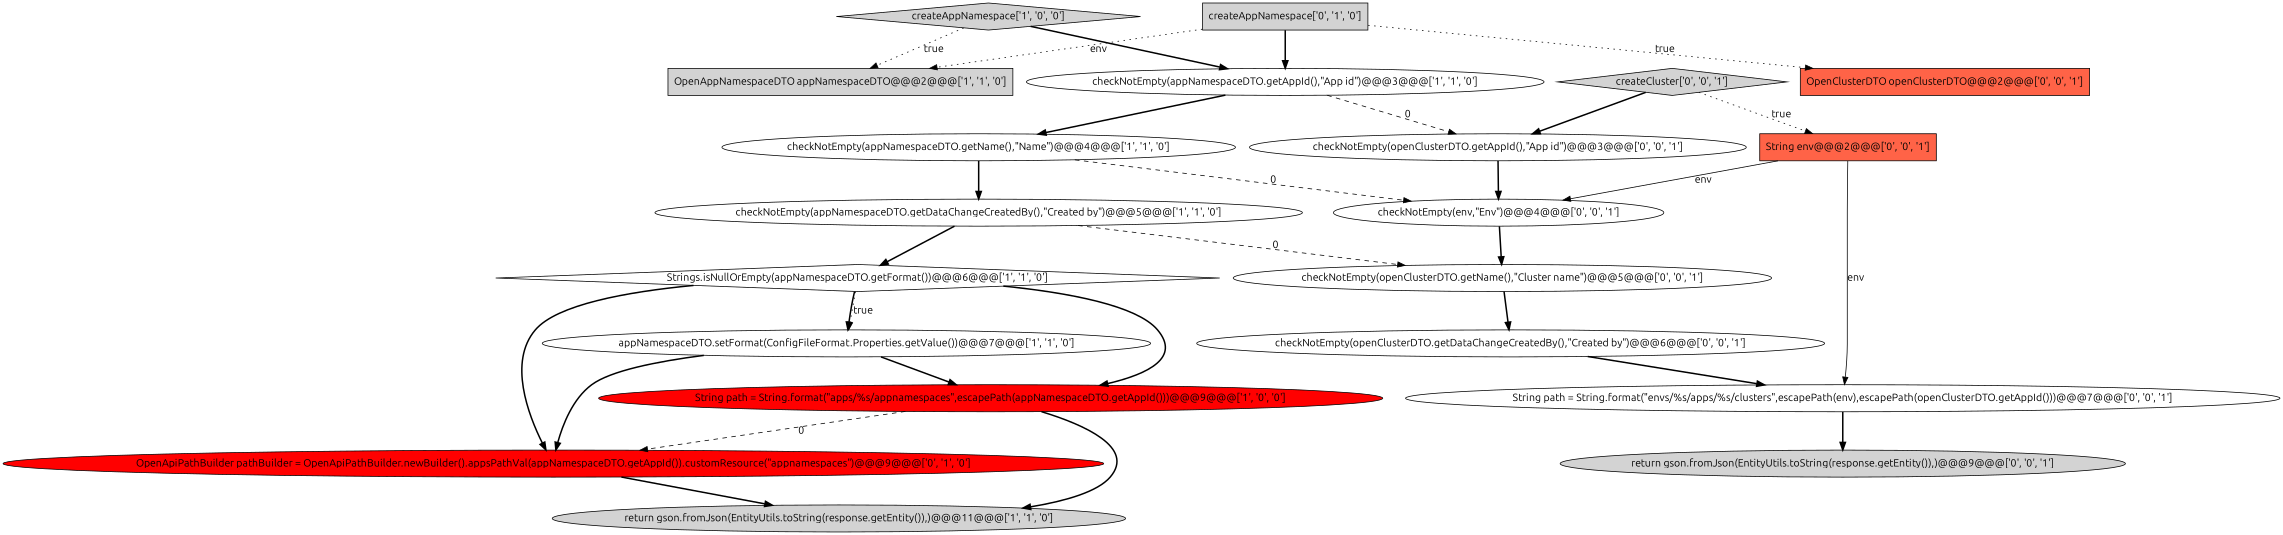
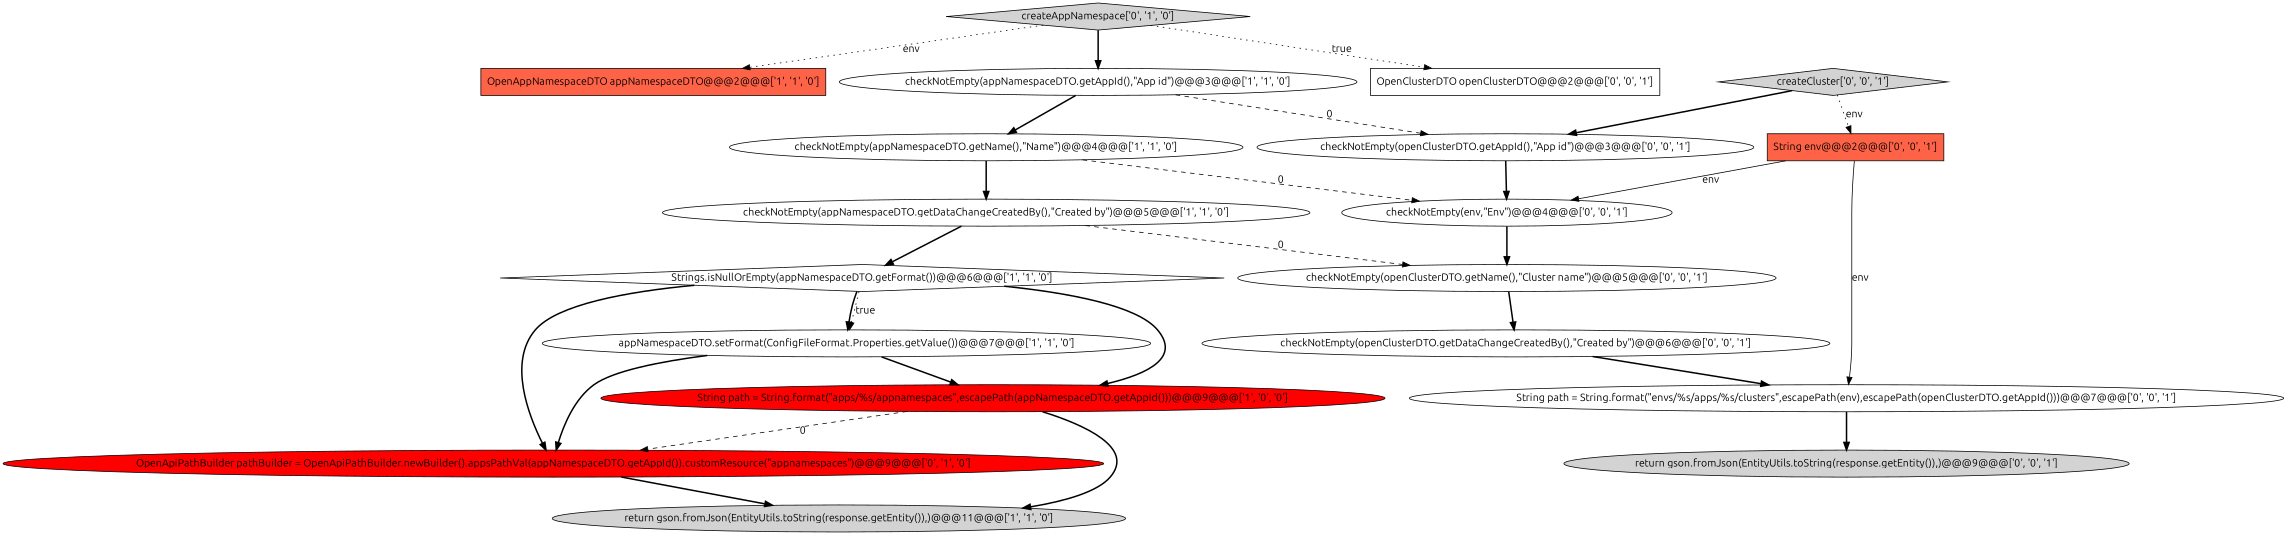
node "createAppNamespace['1', '0', '0']": removed
node "createAppNamespace['0', '1', '0']": shape box -> diamond
node "OpenAppNamespaceDTO appNamespaceDTO@@@2@@@['1', '1', '0']": fillcolor lightgray -> tomato
node "OpenClusterDTO openClusterDTO@@@2@@@['0', '0', '1']": fillcolor tomato -> white
edge "createCluster['0', '0', '1']" -> "String env@@@2@@@['0', '0', '1']": label "true" -> "env"
